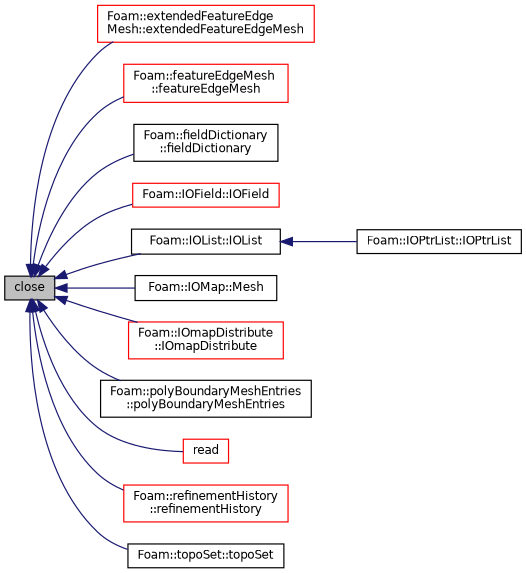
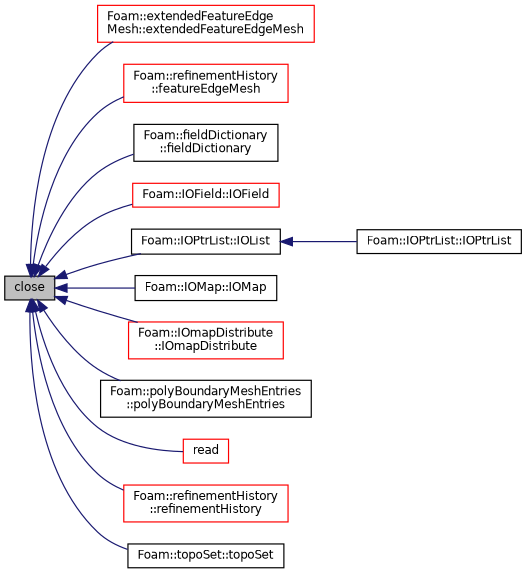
node "Foam::featureEdgeMesh ::featureEdgeMesh": label "Foam::featureEdgeMesh ::featureEdgeMesh" -> "Foam::refinementHistory ::featureEdgeMesh"
node "Foam::IOList::IOList": label "Foam::IOList::IOList" -> "Foam::IOPtrList::IOList"
node "Foam::IOMap::Mesh": label "Foam::IOMap::Mesh" -> "Foam::IOMap::IOMap"
